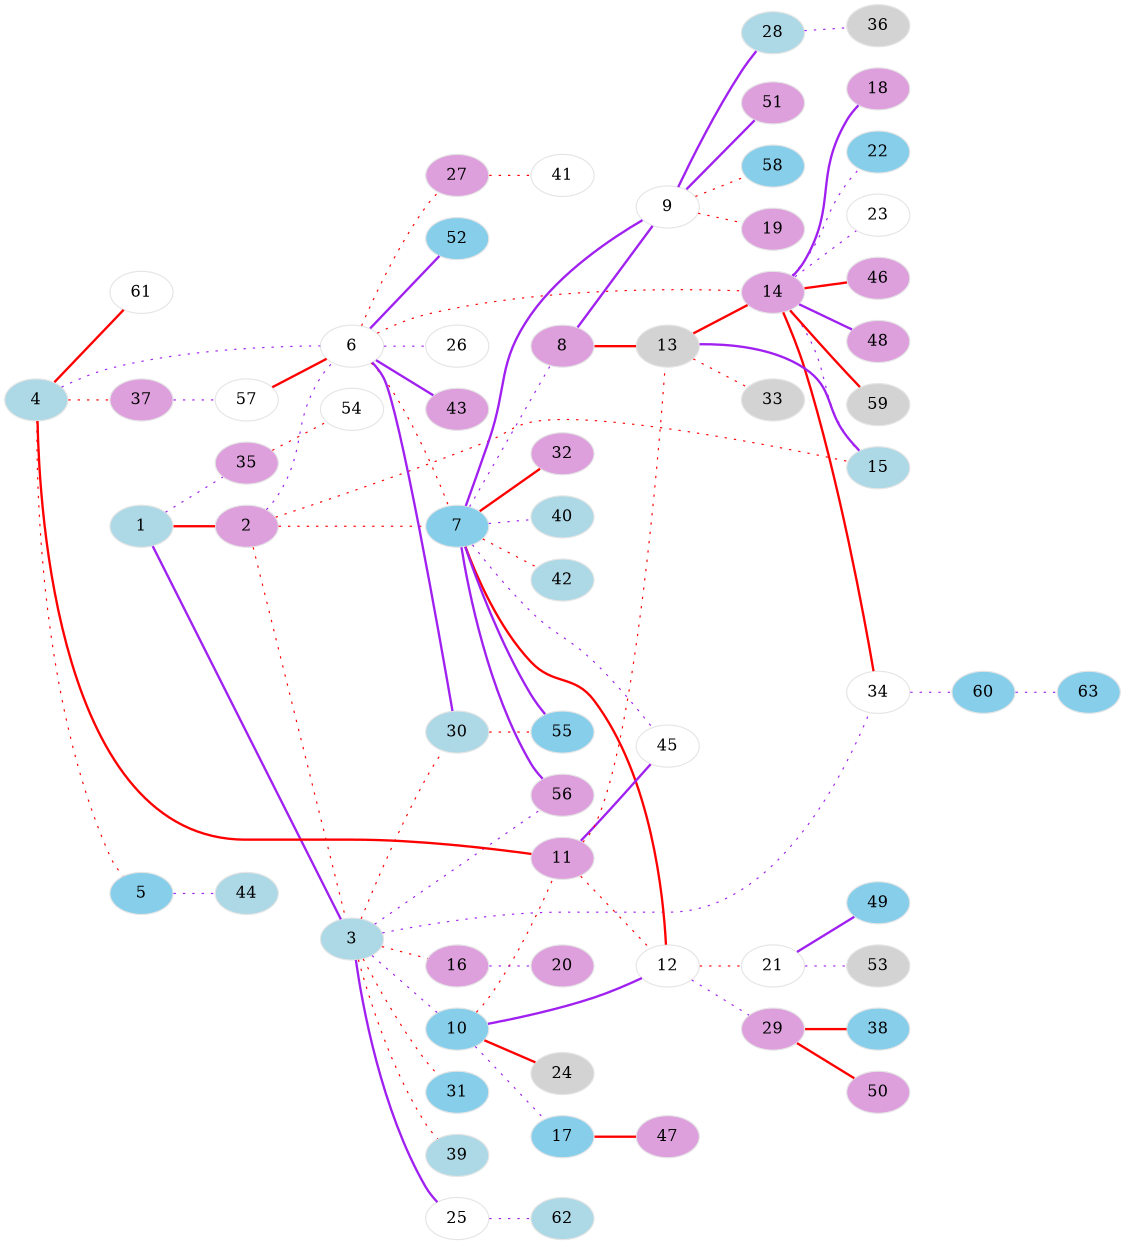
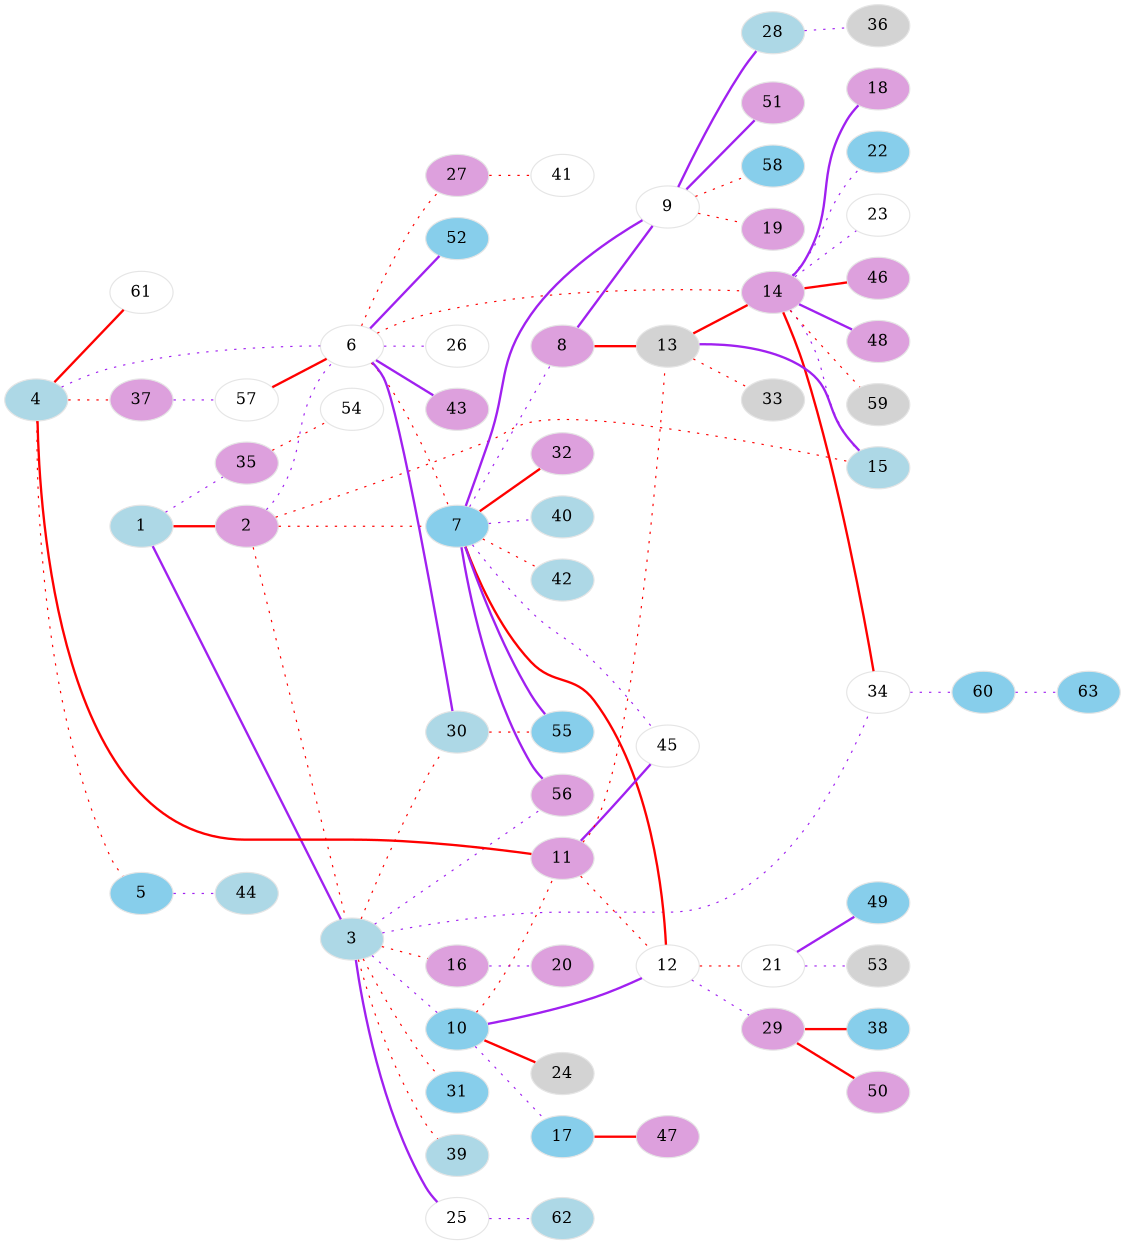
edge "14" -- "59": style bold -> dotted
